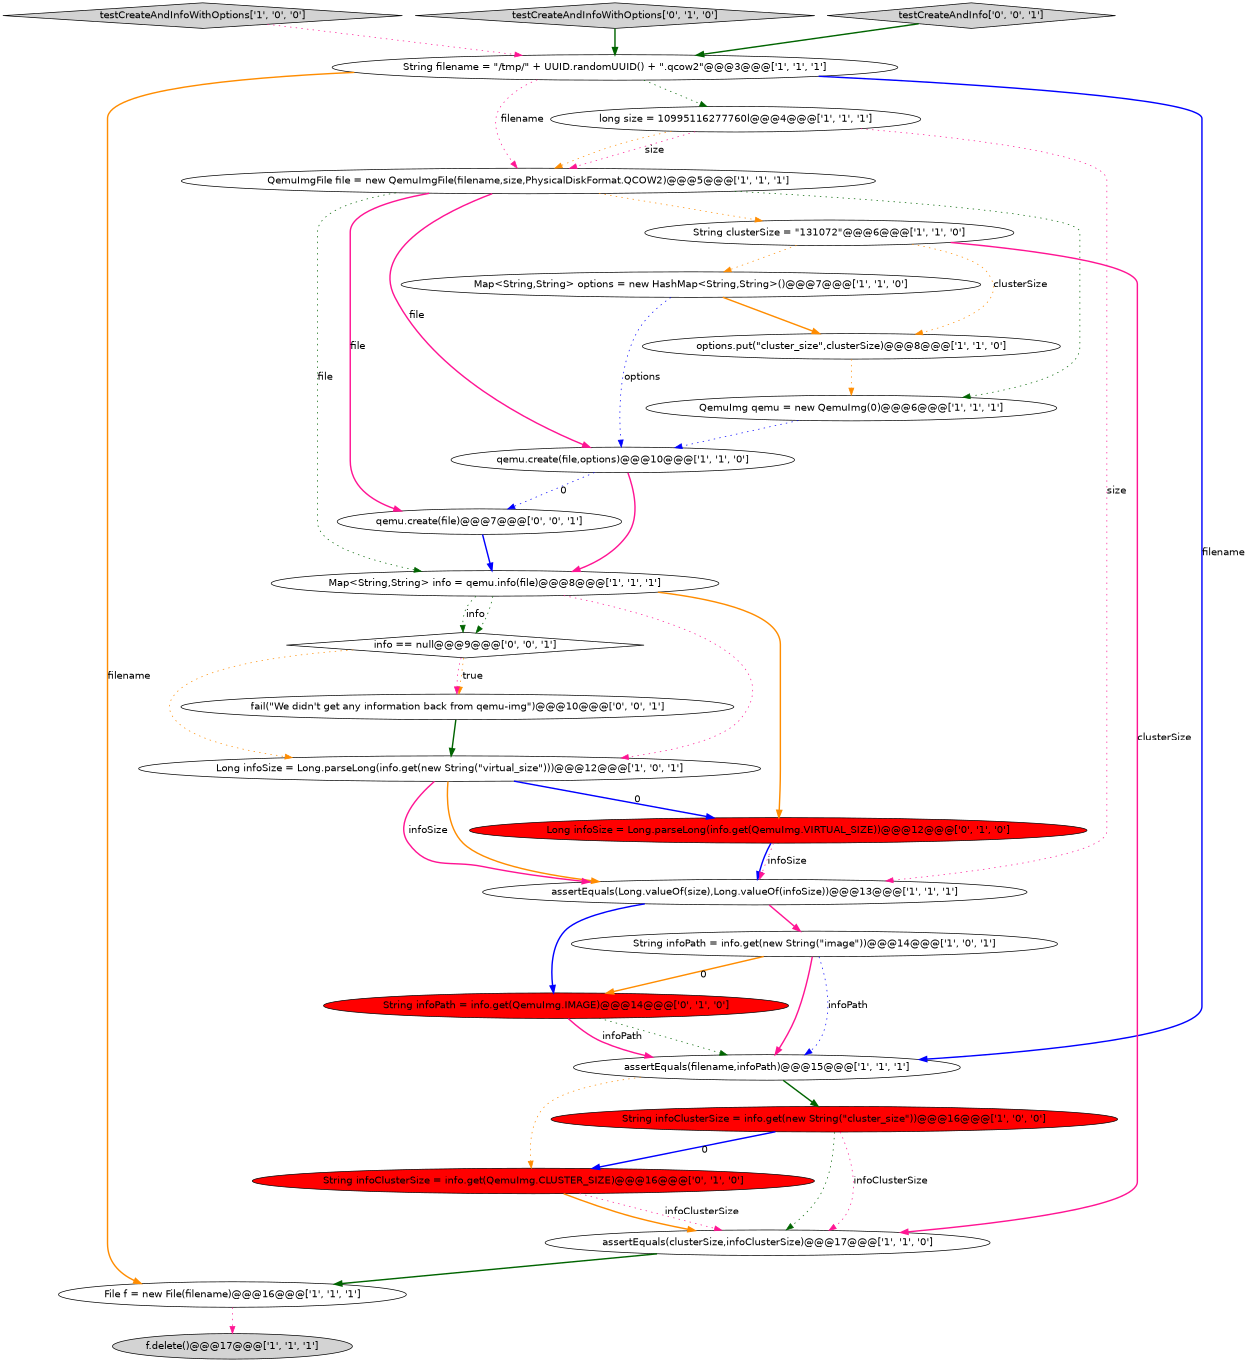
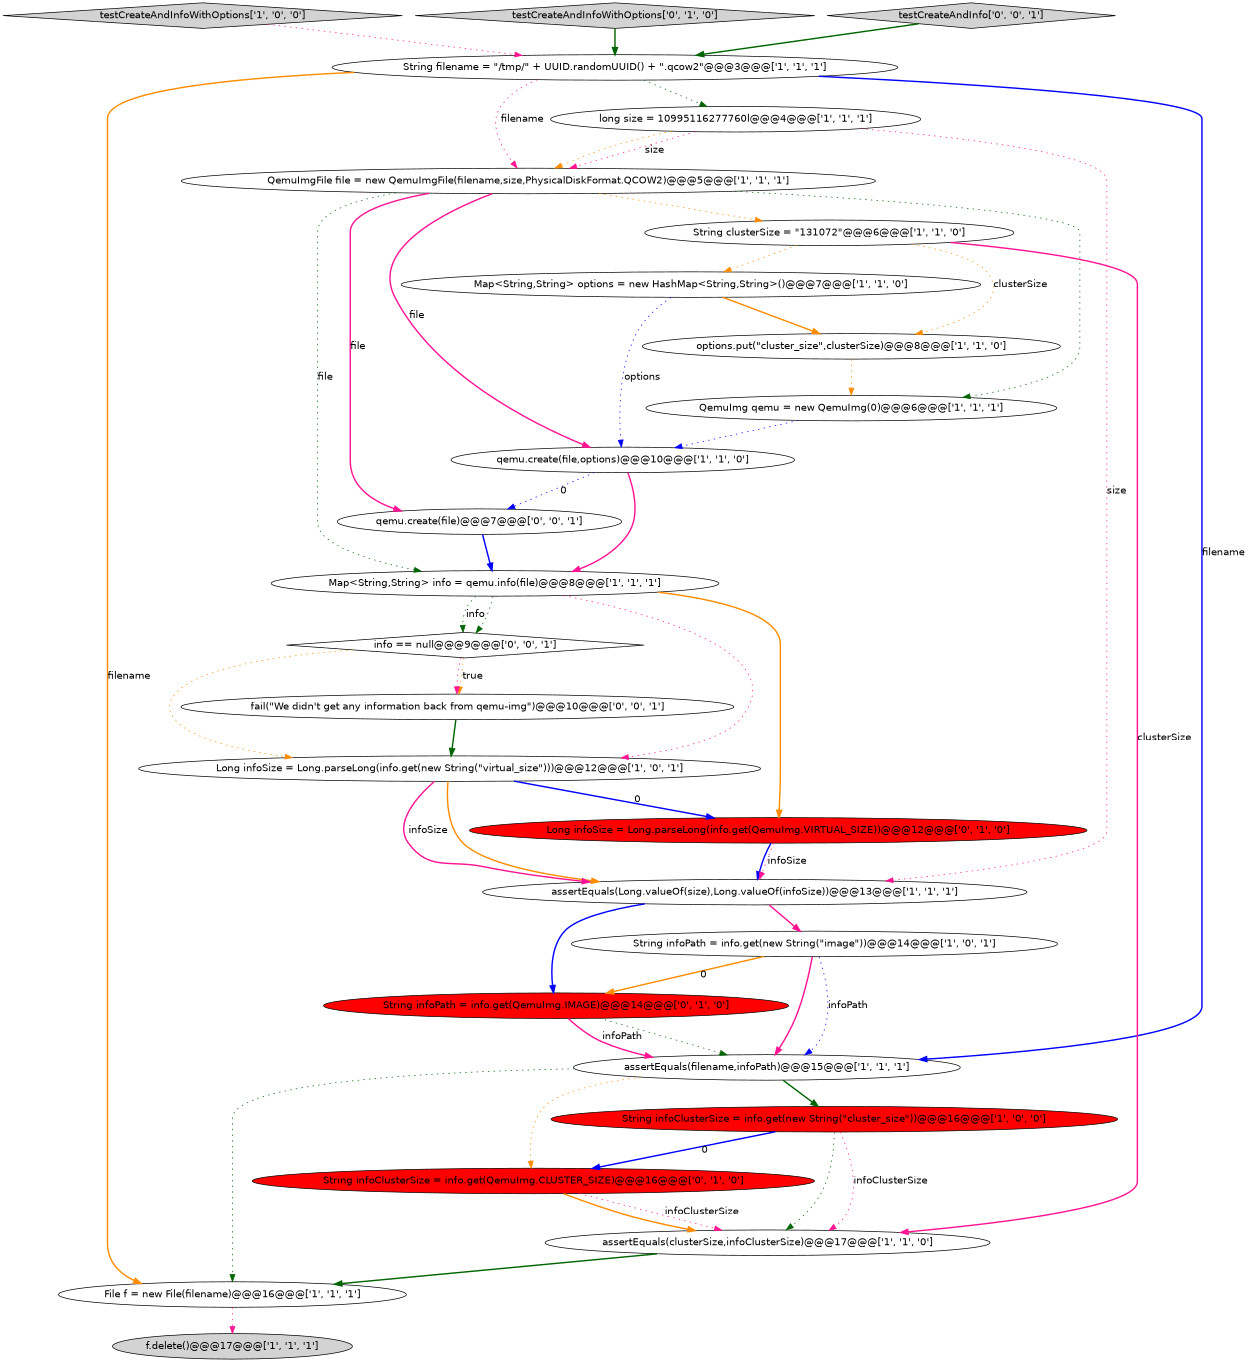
edge "assertEquals(filename,infoPath)@@@15@@@['1', '1', '1']" -> "File f = new File(filename)@@@16@@@['1', '1', '1']": added
